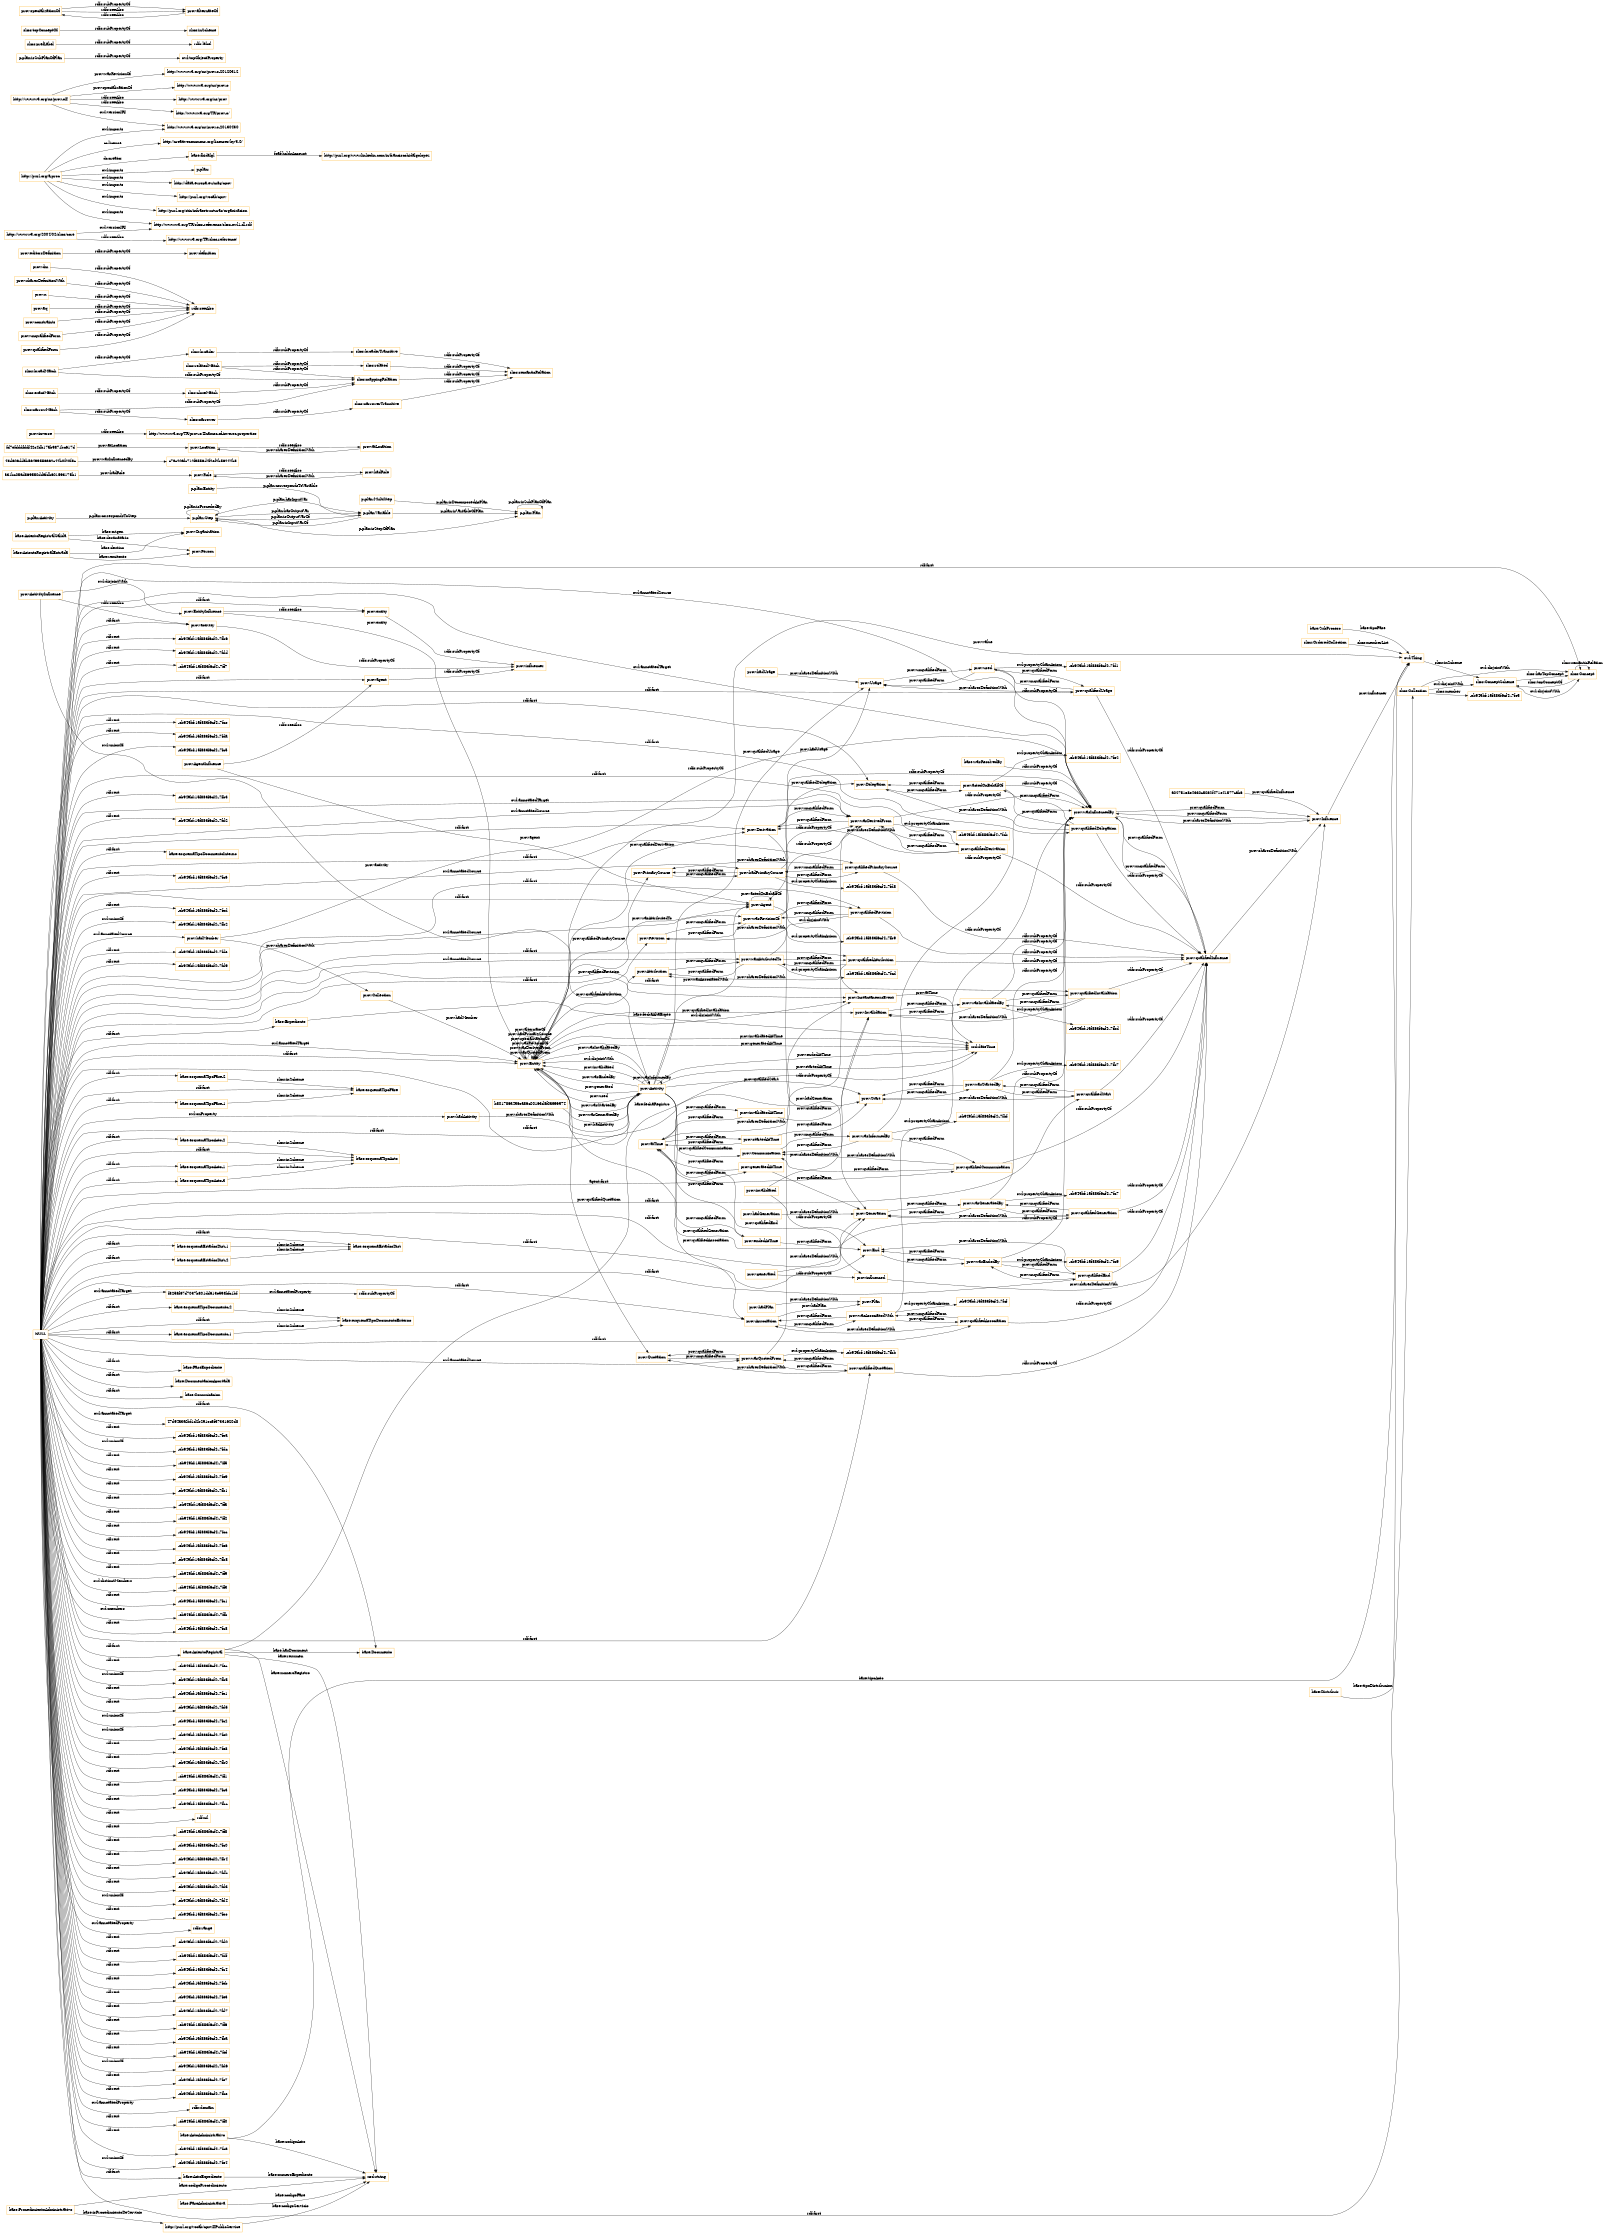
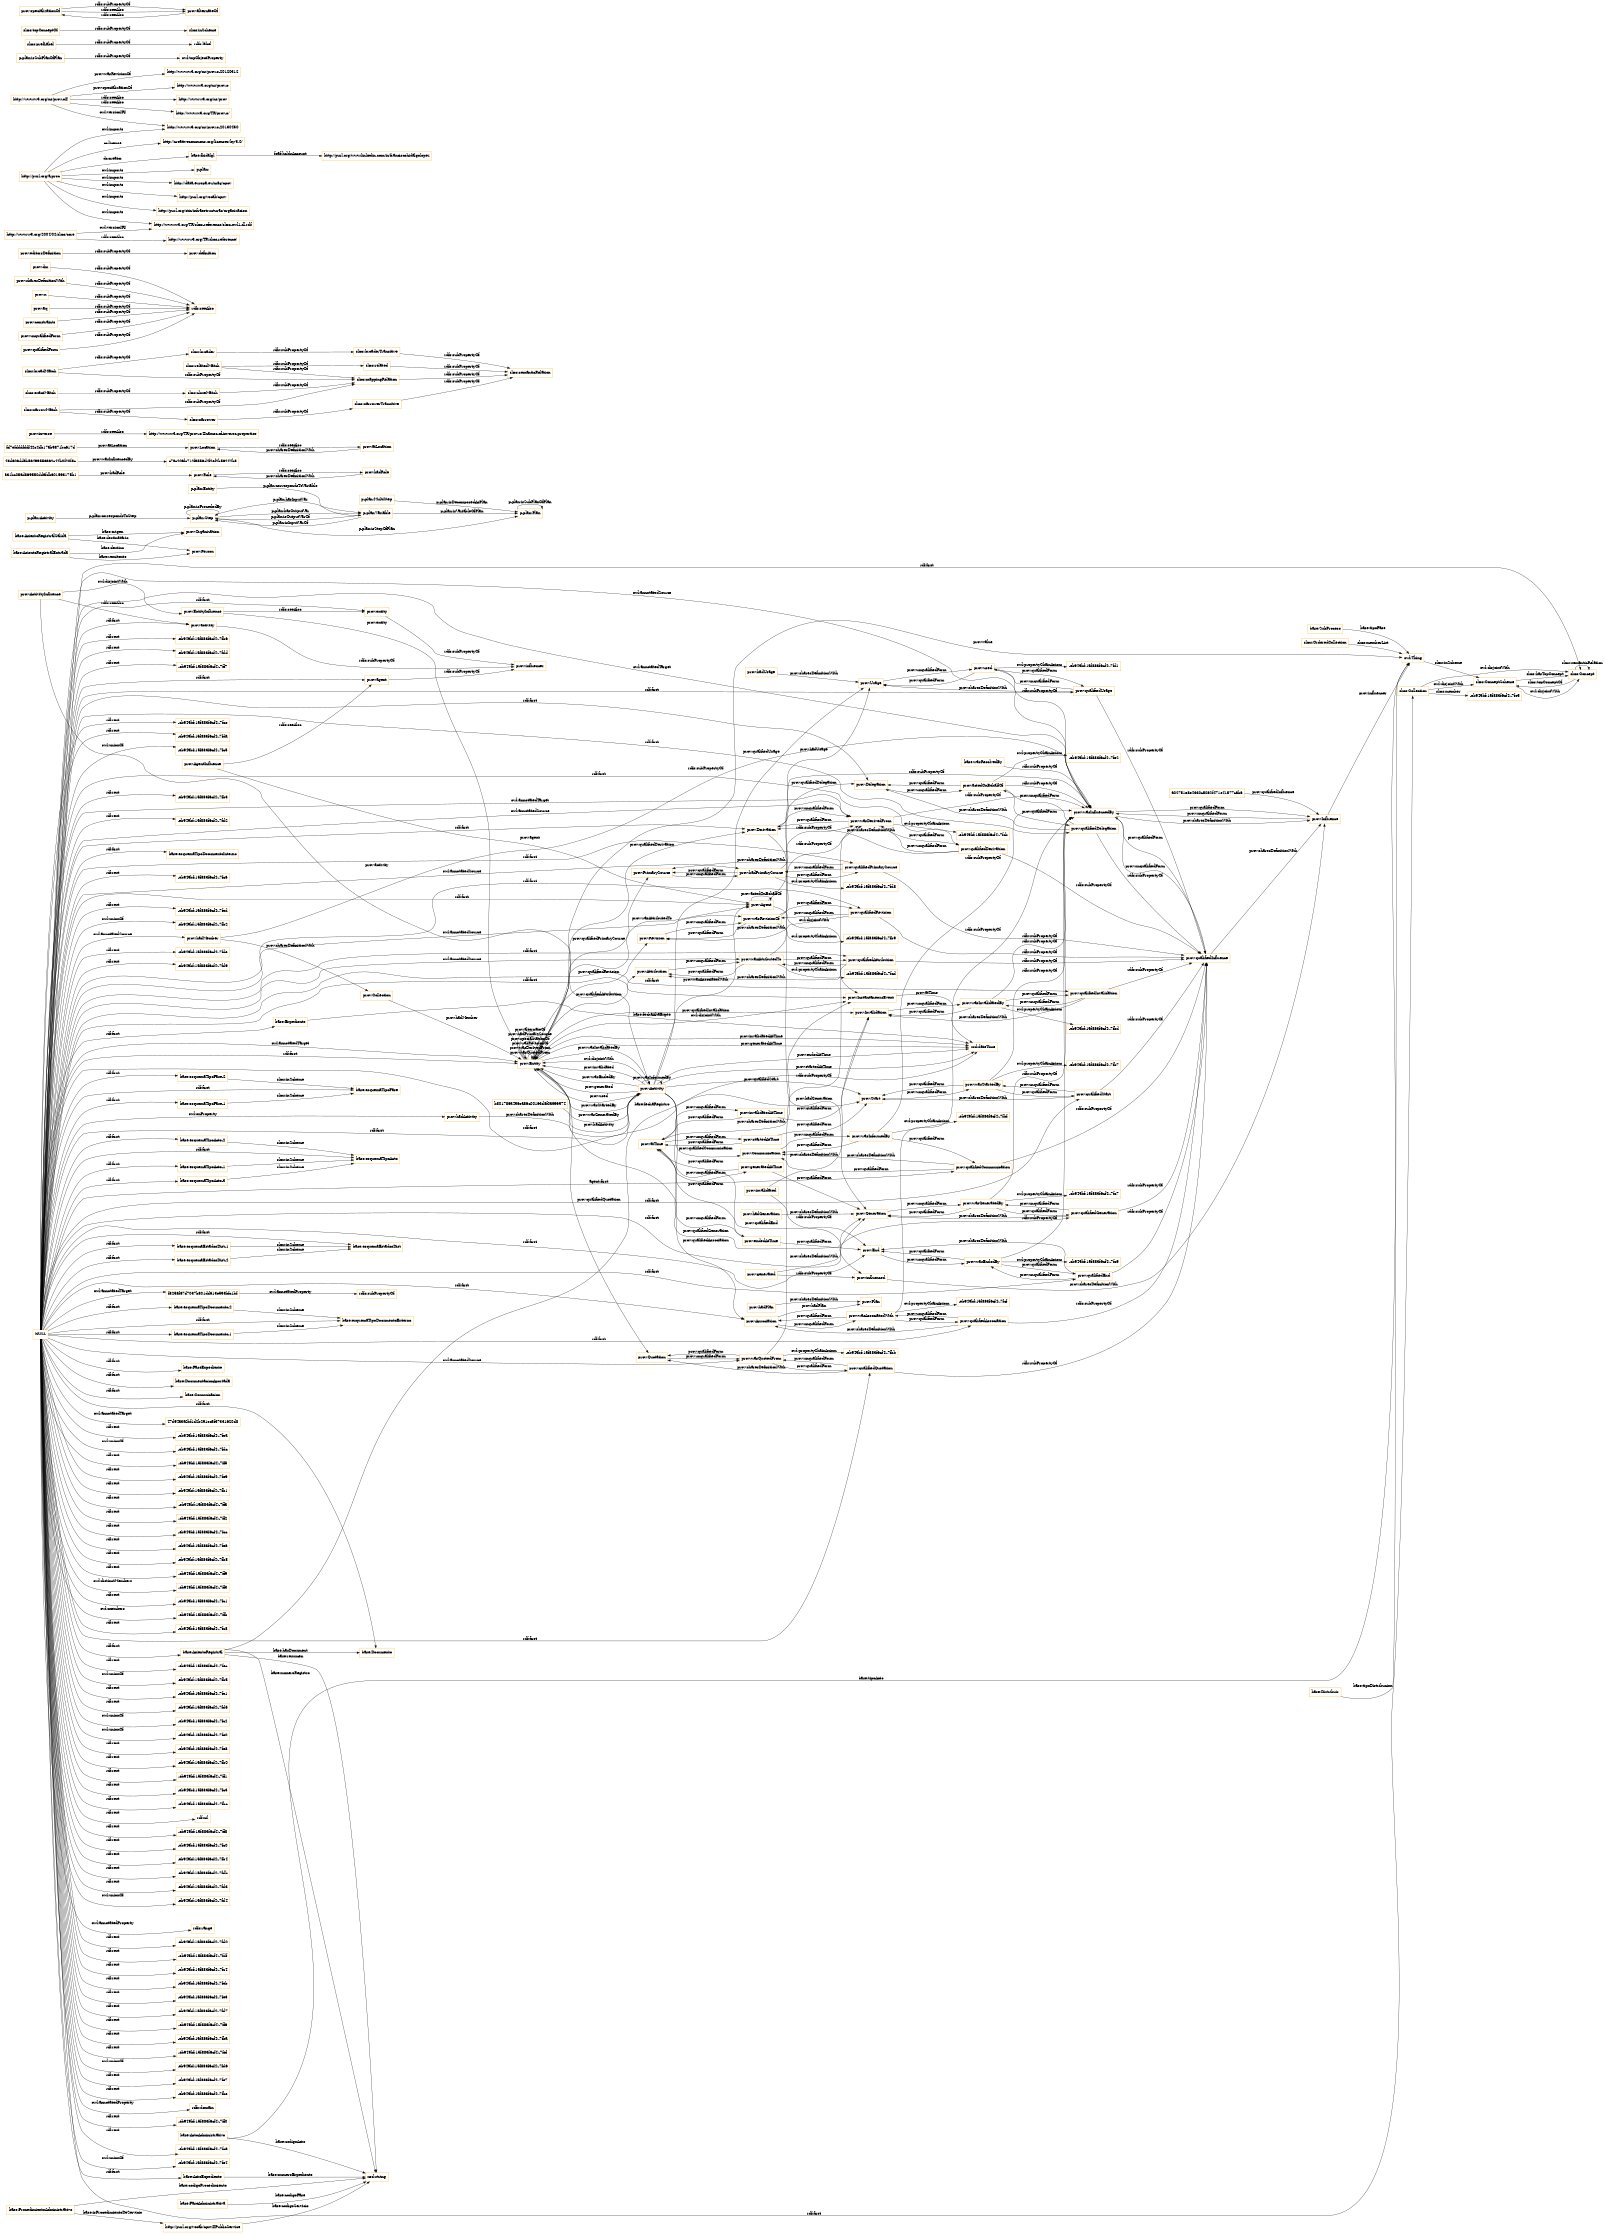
node "-eb949bf:15f883f6cf4:-7fee": removed
